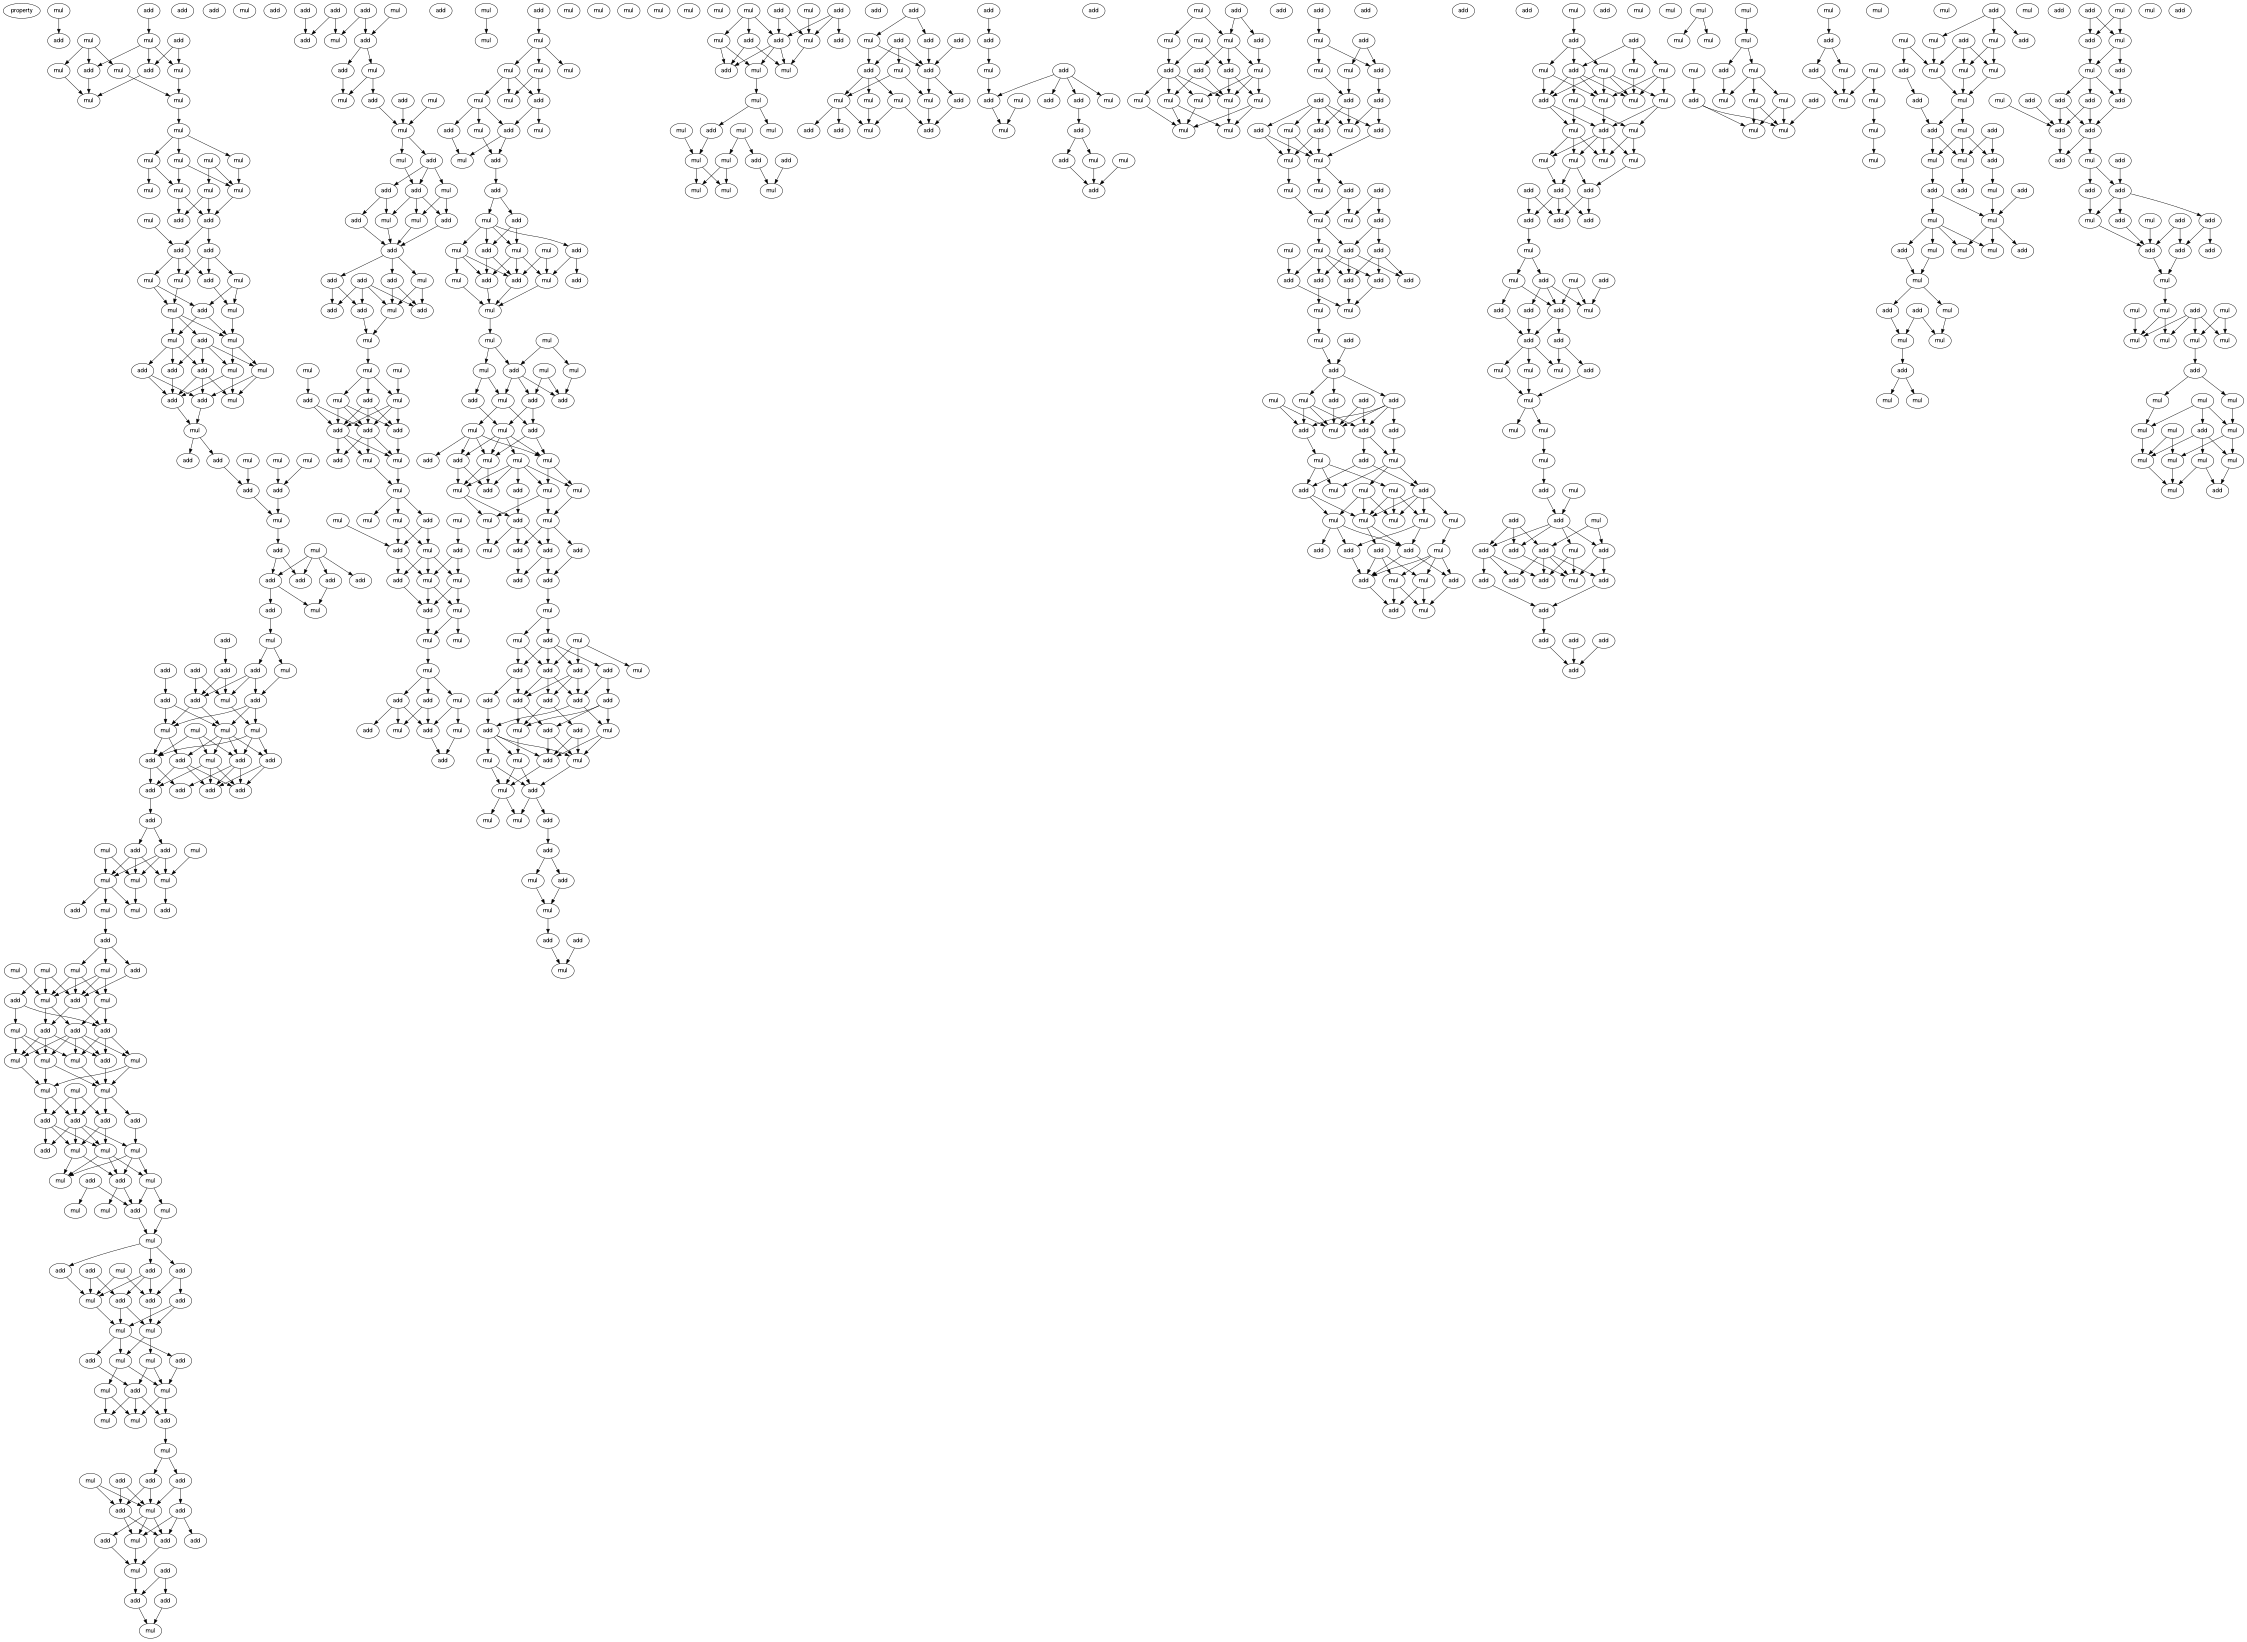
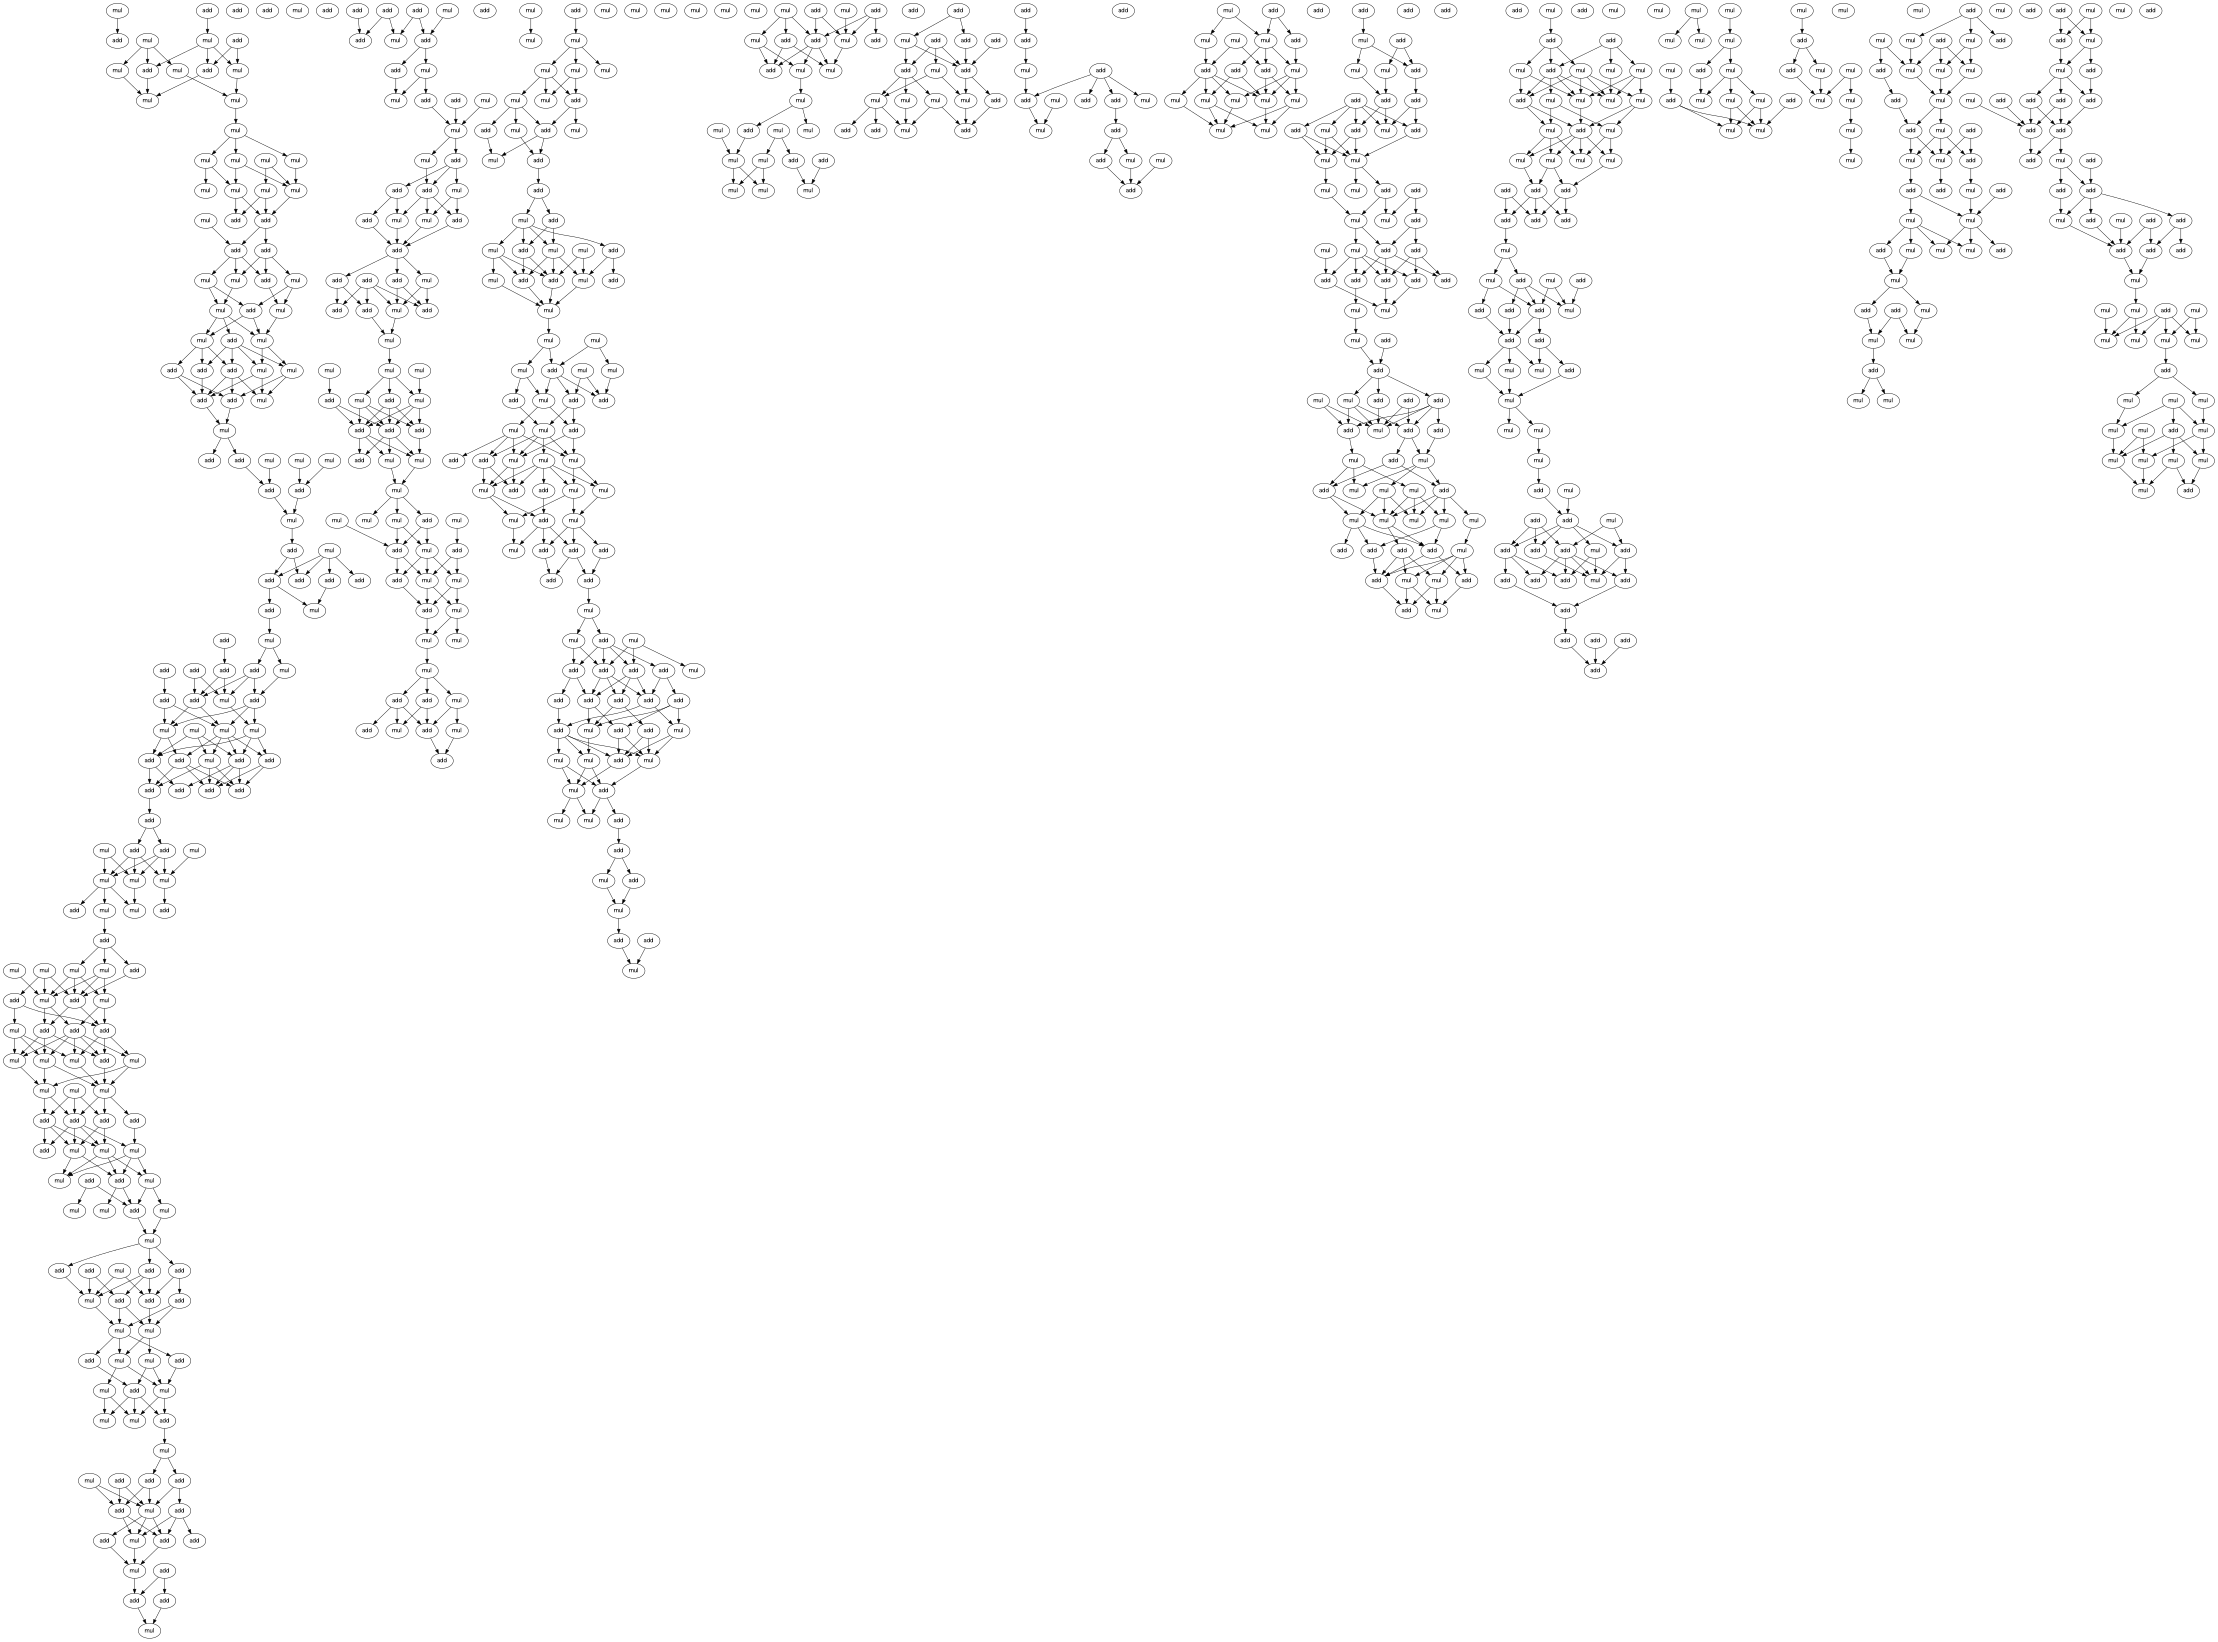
node "property": removed
